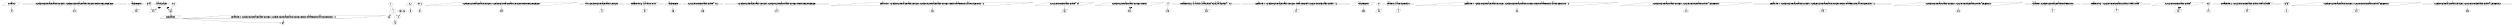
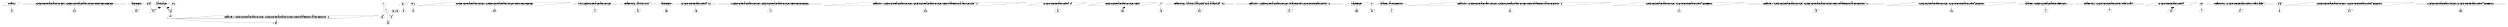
node "condpermadmin": label "condpermadmin" -> "null"
